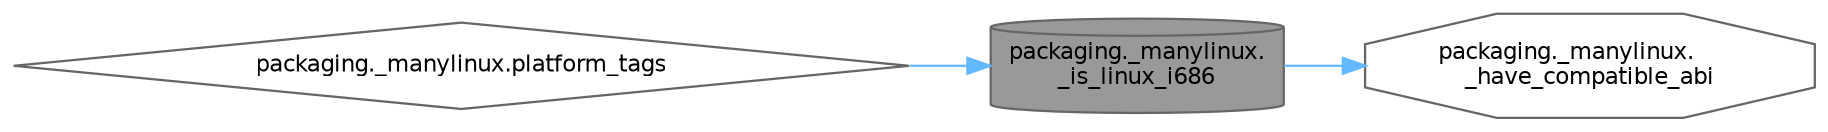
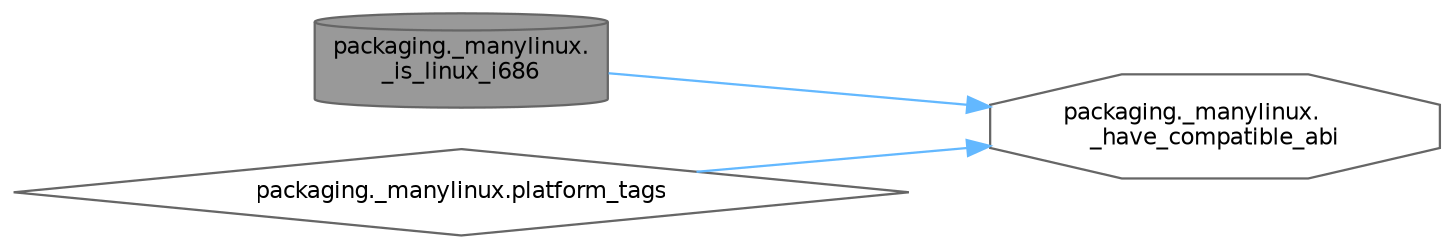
edge "packaging._manylinux.platform_tags" -> "packaging._manylinux. _is_linux_i686": now "packaging._manylinux.platform_tags" -> "packaging._manylinux. _have_compatible_abi"
